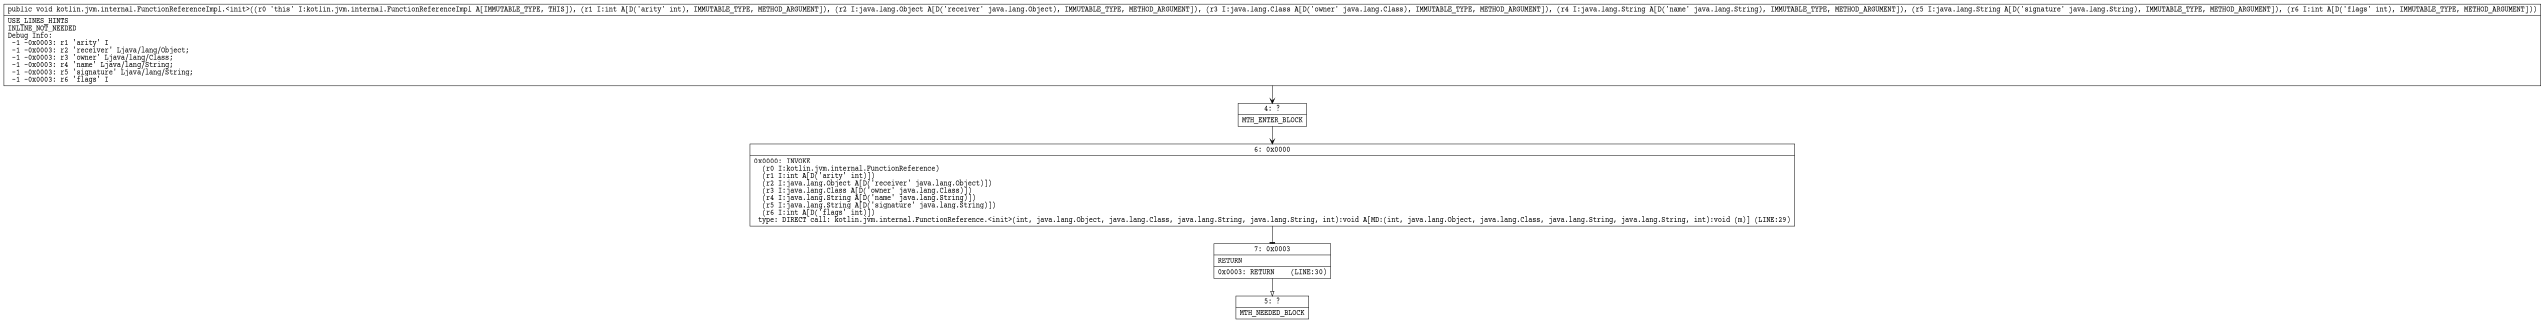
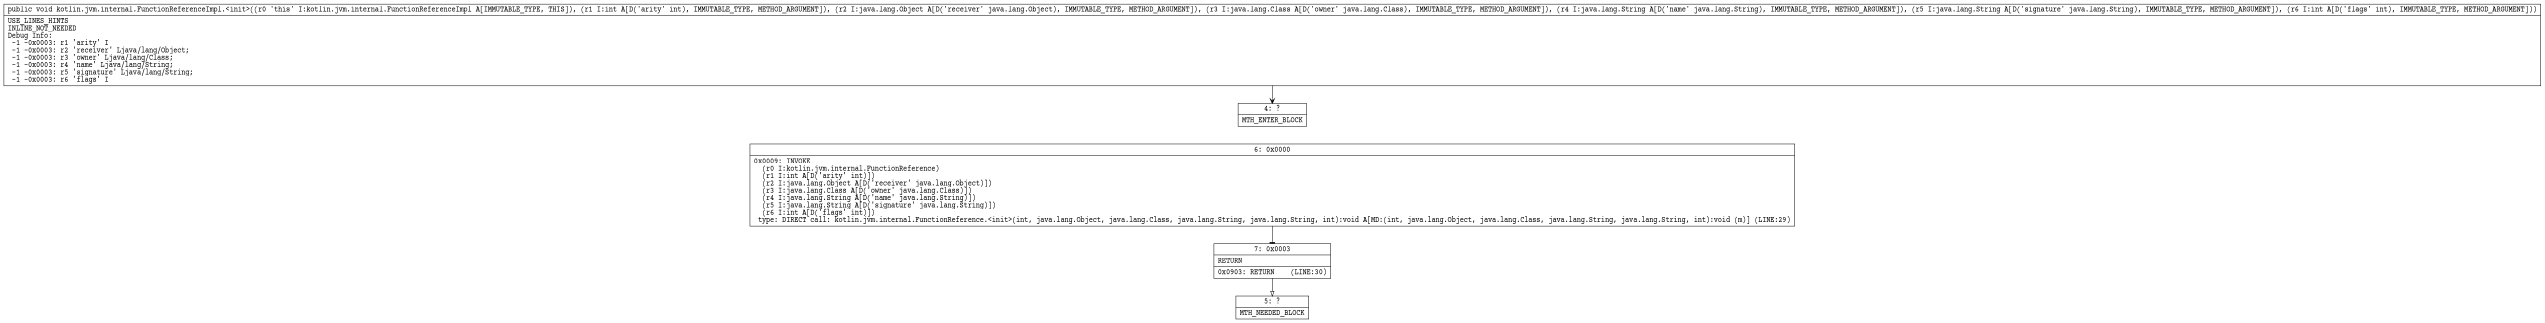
edge "4: ?" -> "6: 0x0000": removed
node "6: 0x0000": text "0x0000: INVOKE" -> "0x0009: INVOKE"
node "7: 0x0003": text "0x0003: RETURN    (LINE:30)" -> "0x0903: RETURN    (LINE:30)"
